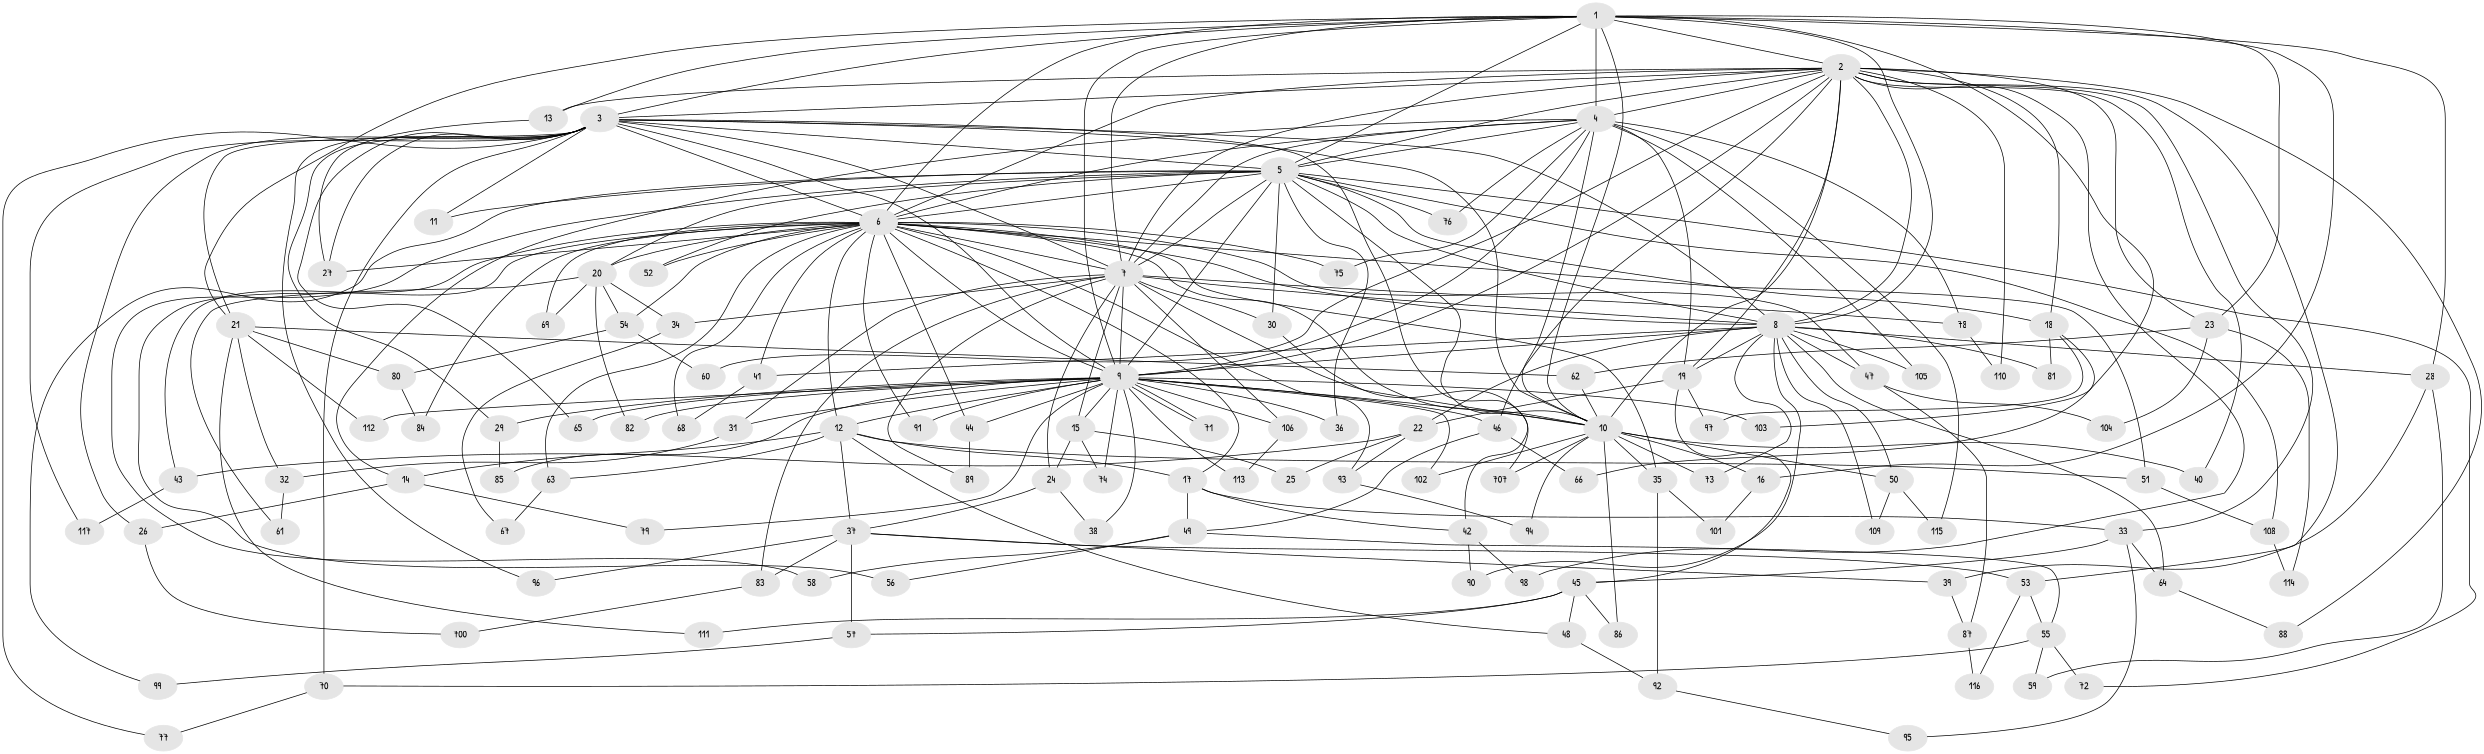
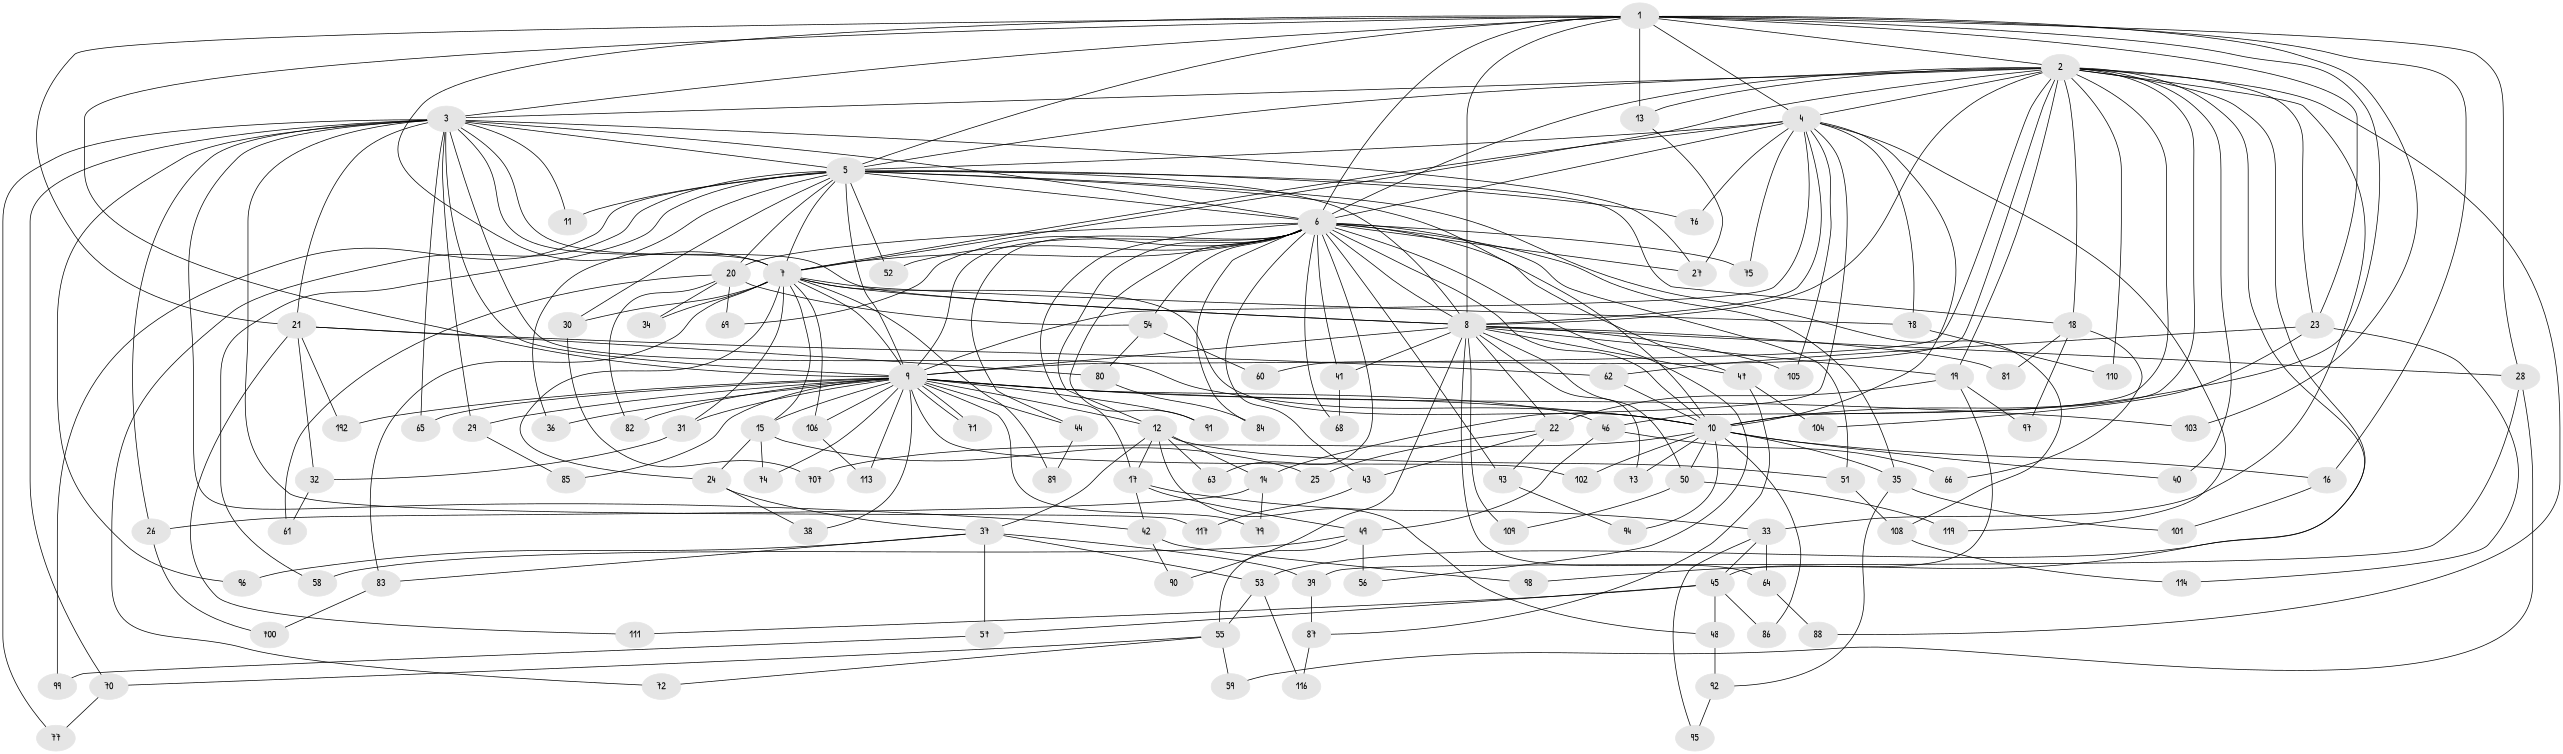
edge "4" -- "19": now "4" -- "8"
node "112": label "112" -> "192"
node "67": removed
node "115": label "115" -> "119"
